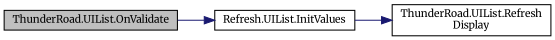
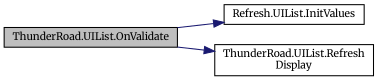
edge "Refresh.UIList.InitValues" -> "ThunderRoad.UIList.Refresh Display": now "ThunderRoad.UIList.OnValidate" -> "ThunderRoad.UIList.Refresh Display"
